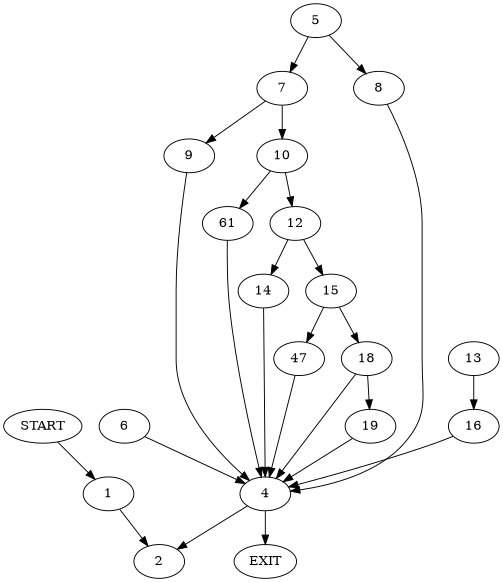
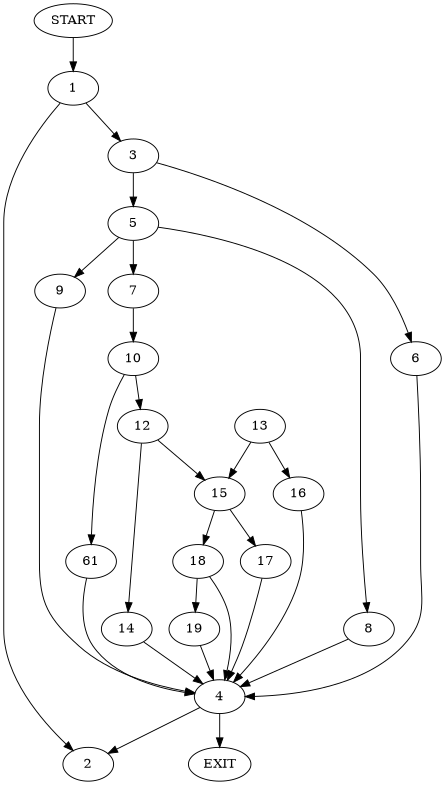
edge "7" -> "9": now "5" -> "9"
node "3": added
node "47": label "47" -> "17"
edge "13" -> "15": added
